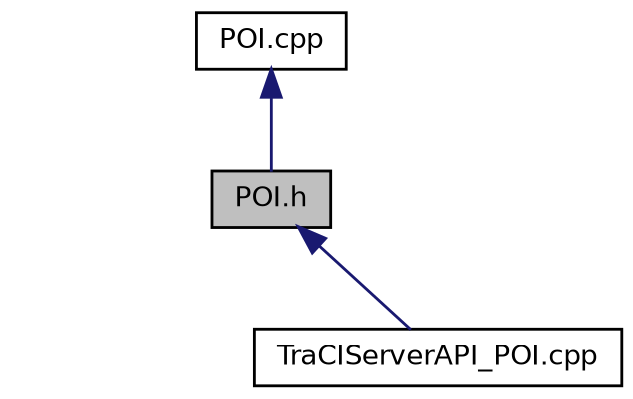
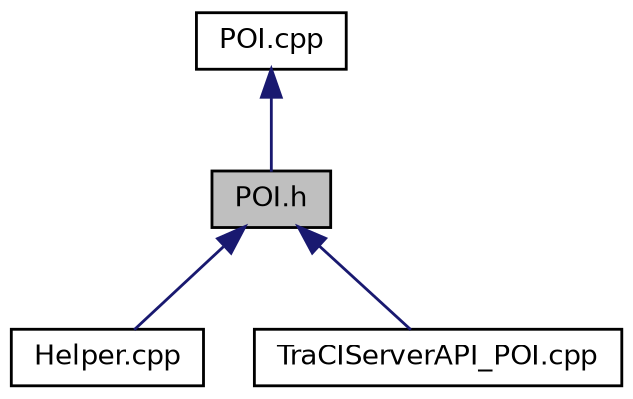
node "Helper.cpp": added
